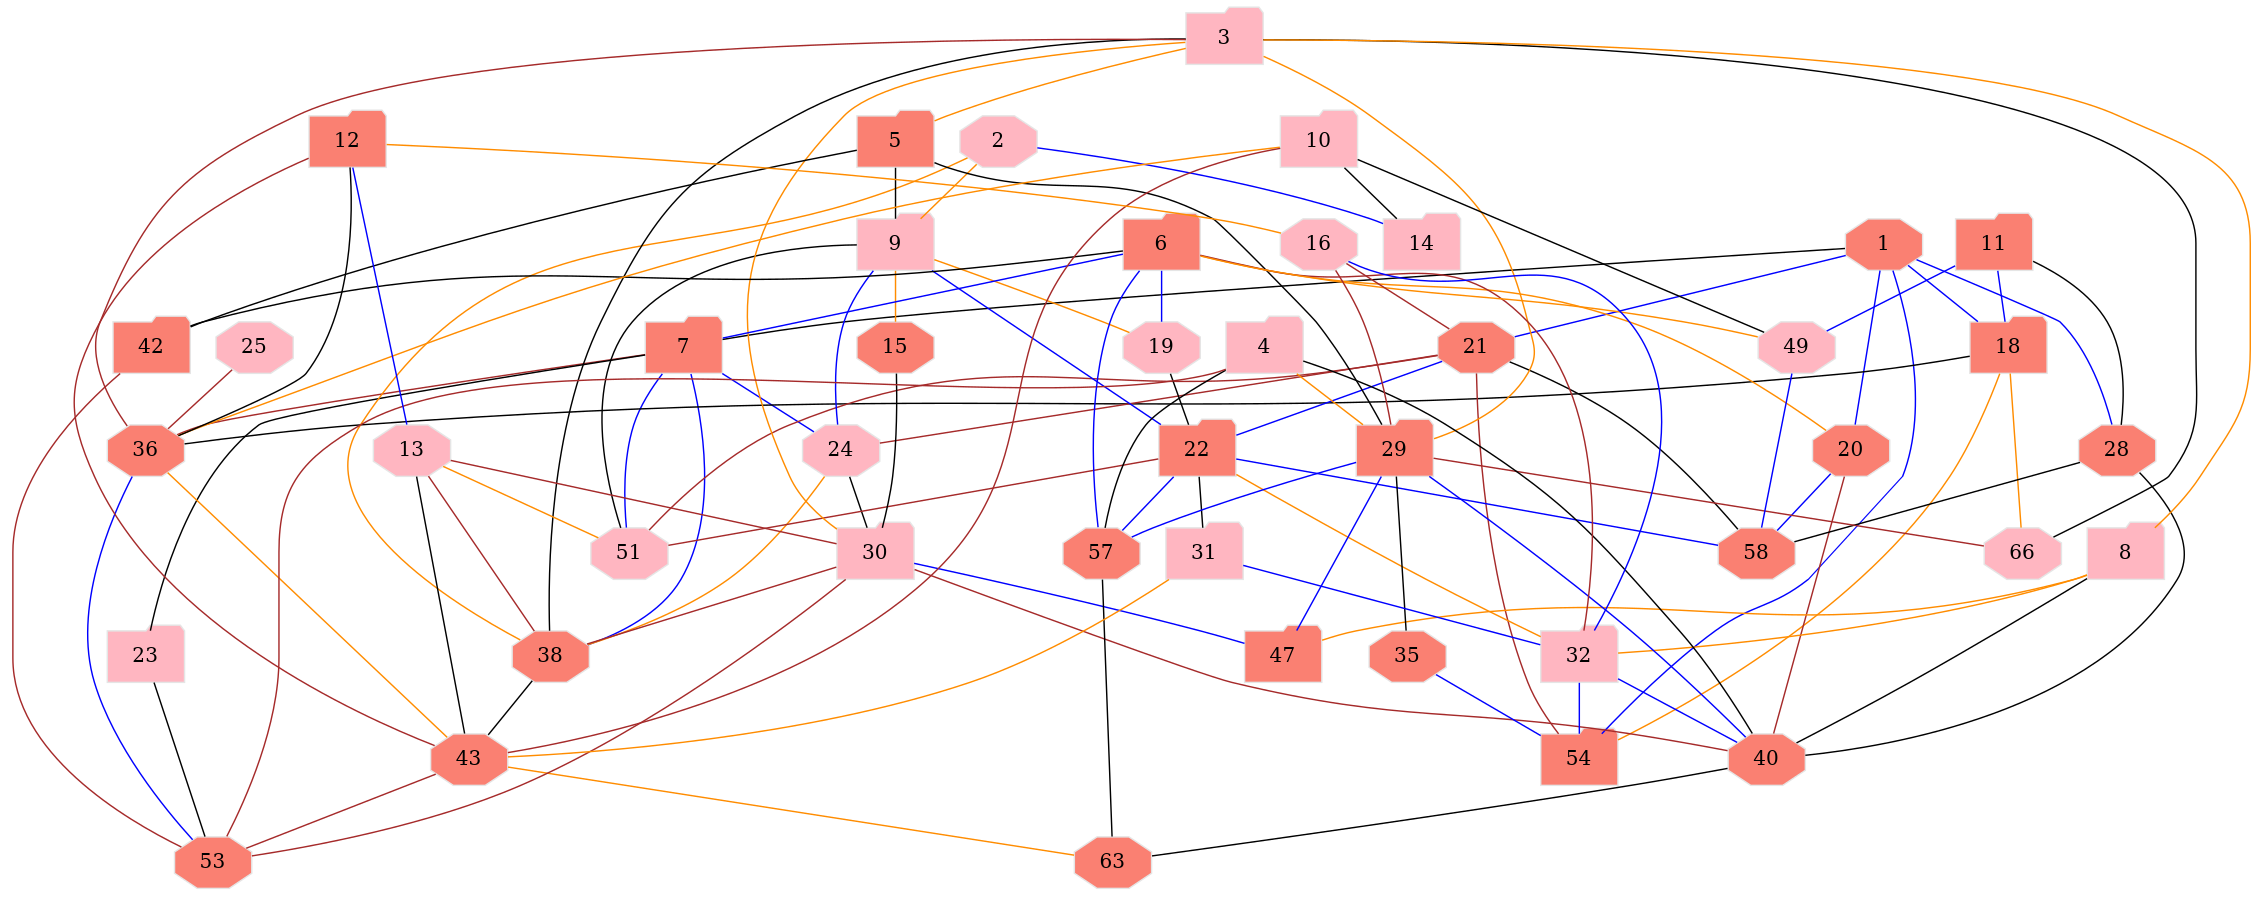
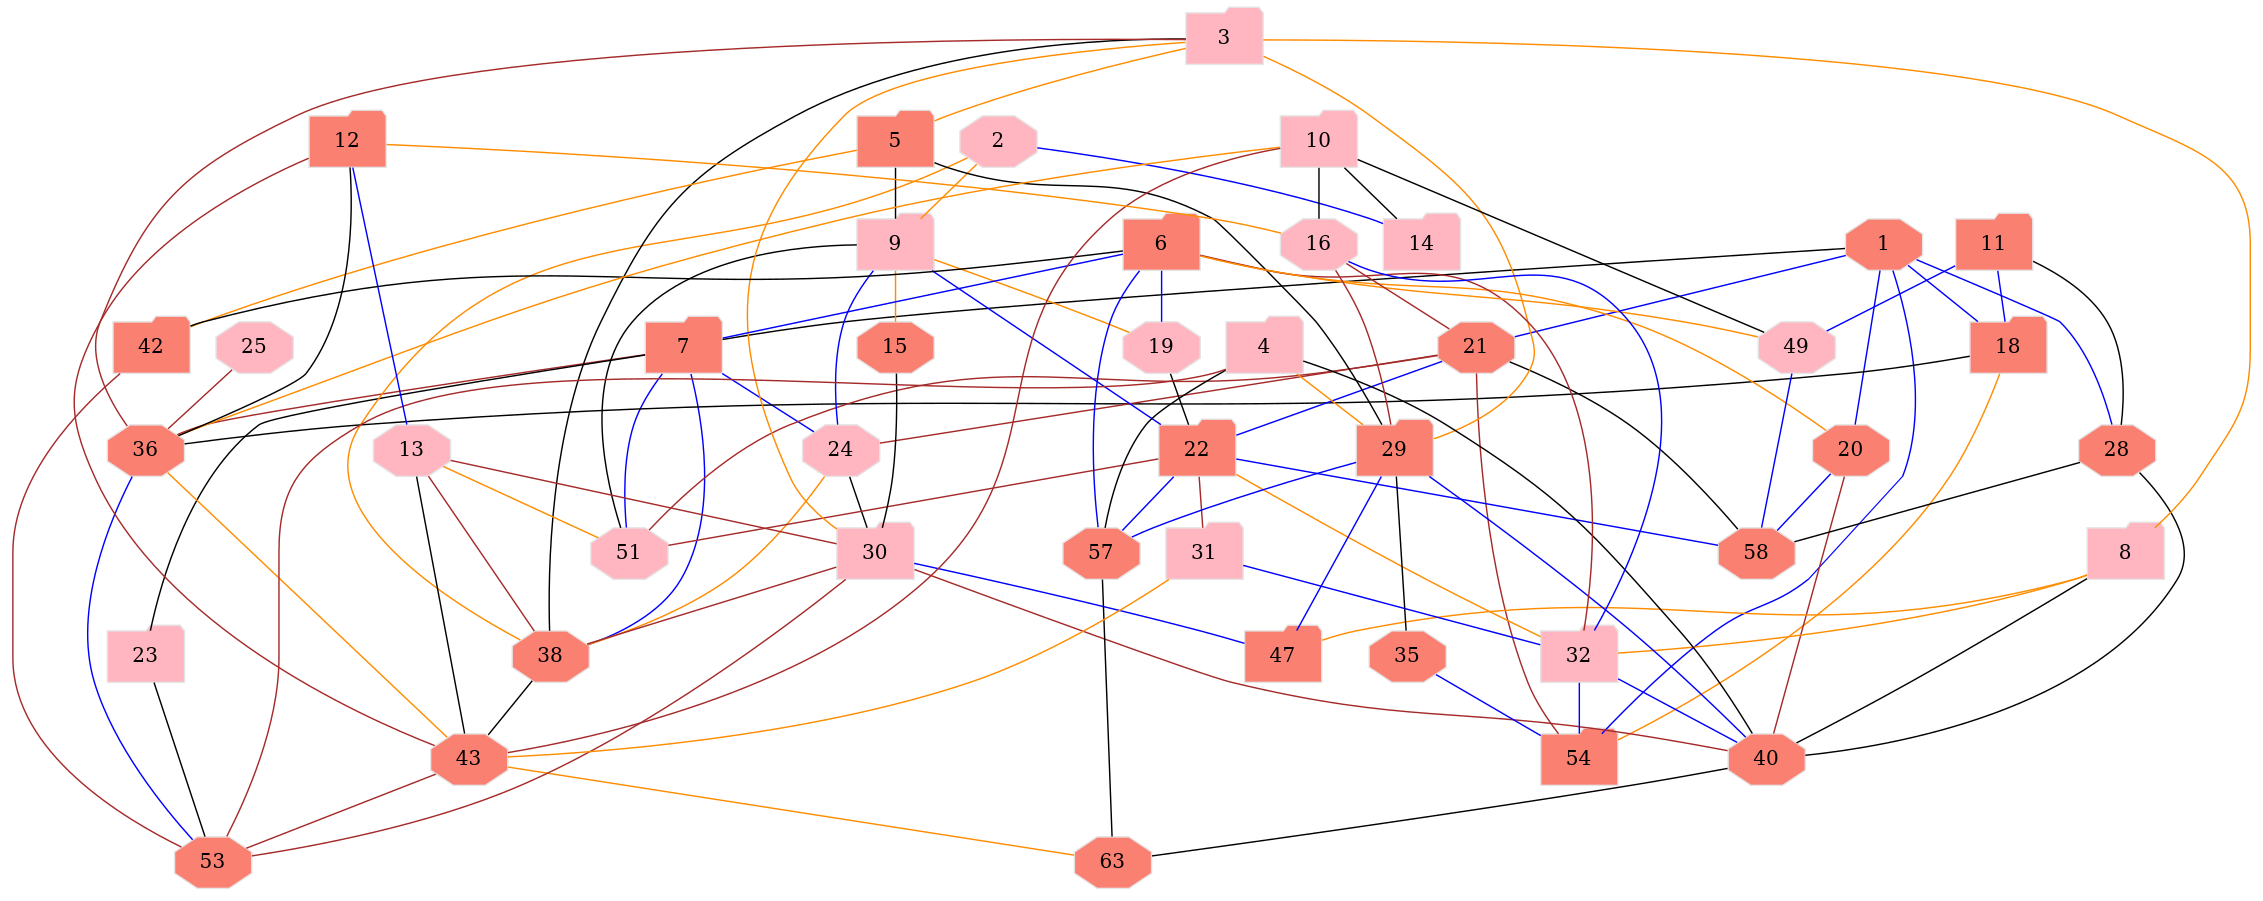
edge "10" -- "16": added
edge "5" -- "42": color black -> darkorange
edge "22" -- "31": color black -> brown
node "66": removed
